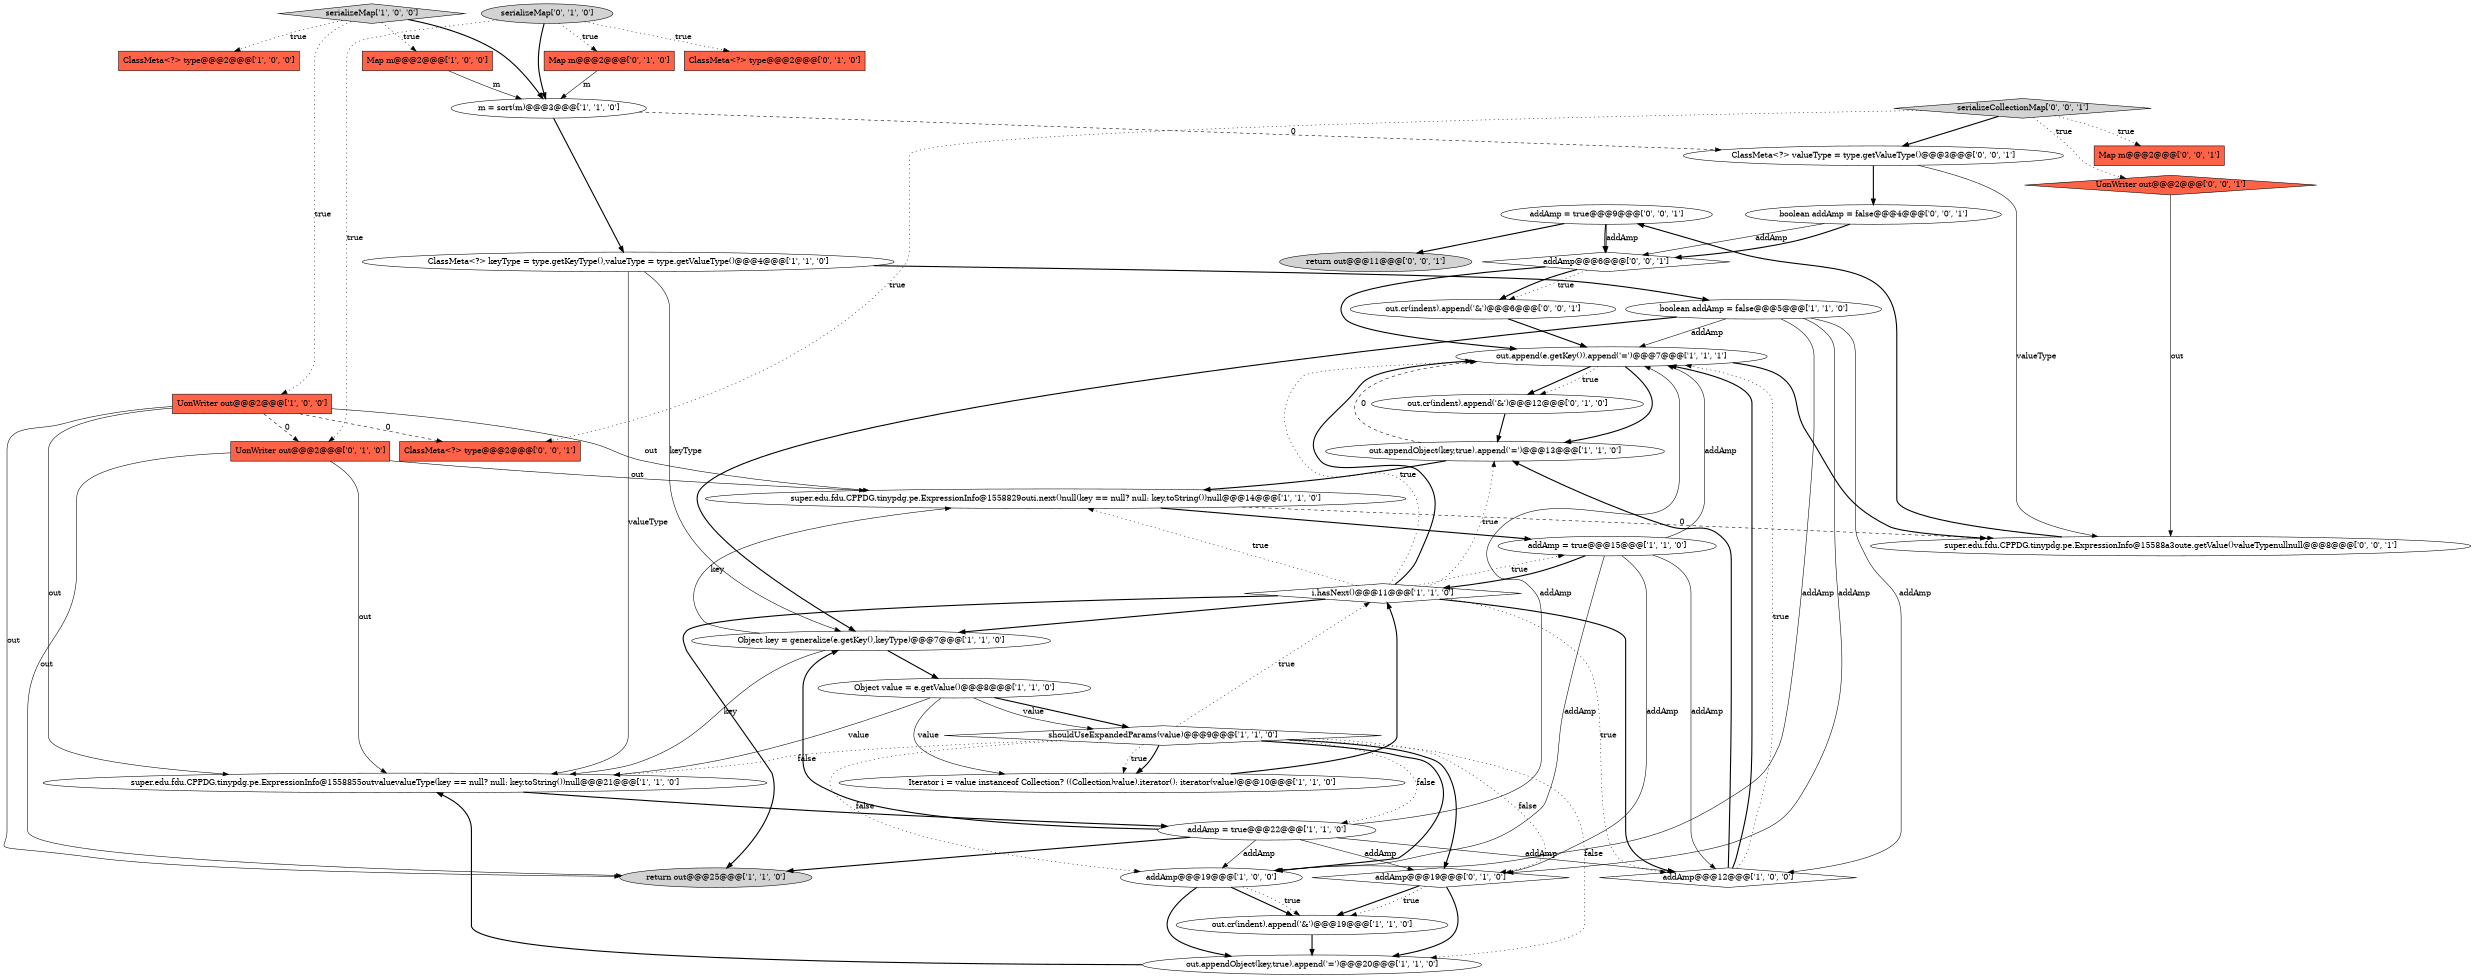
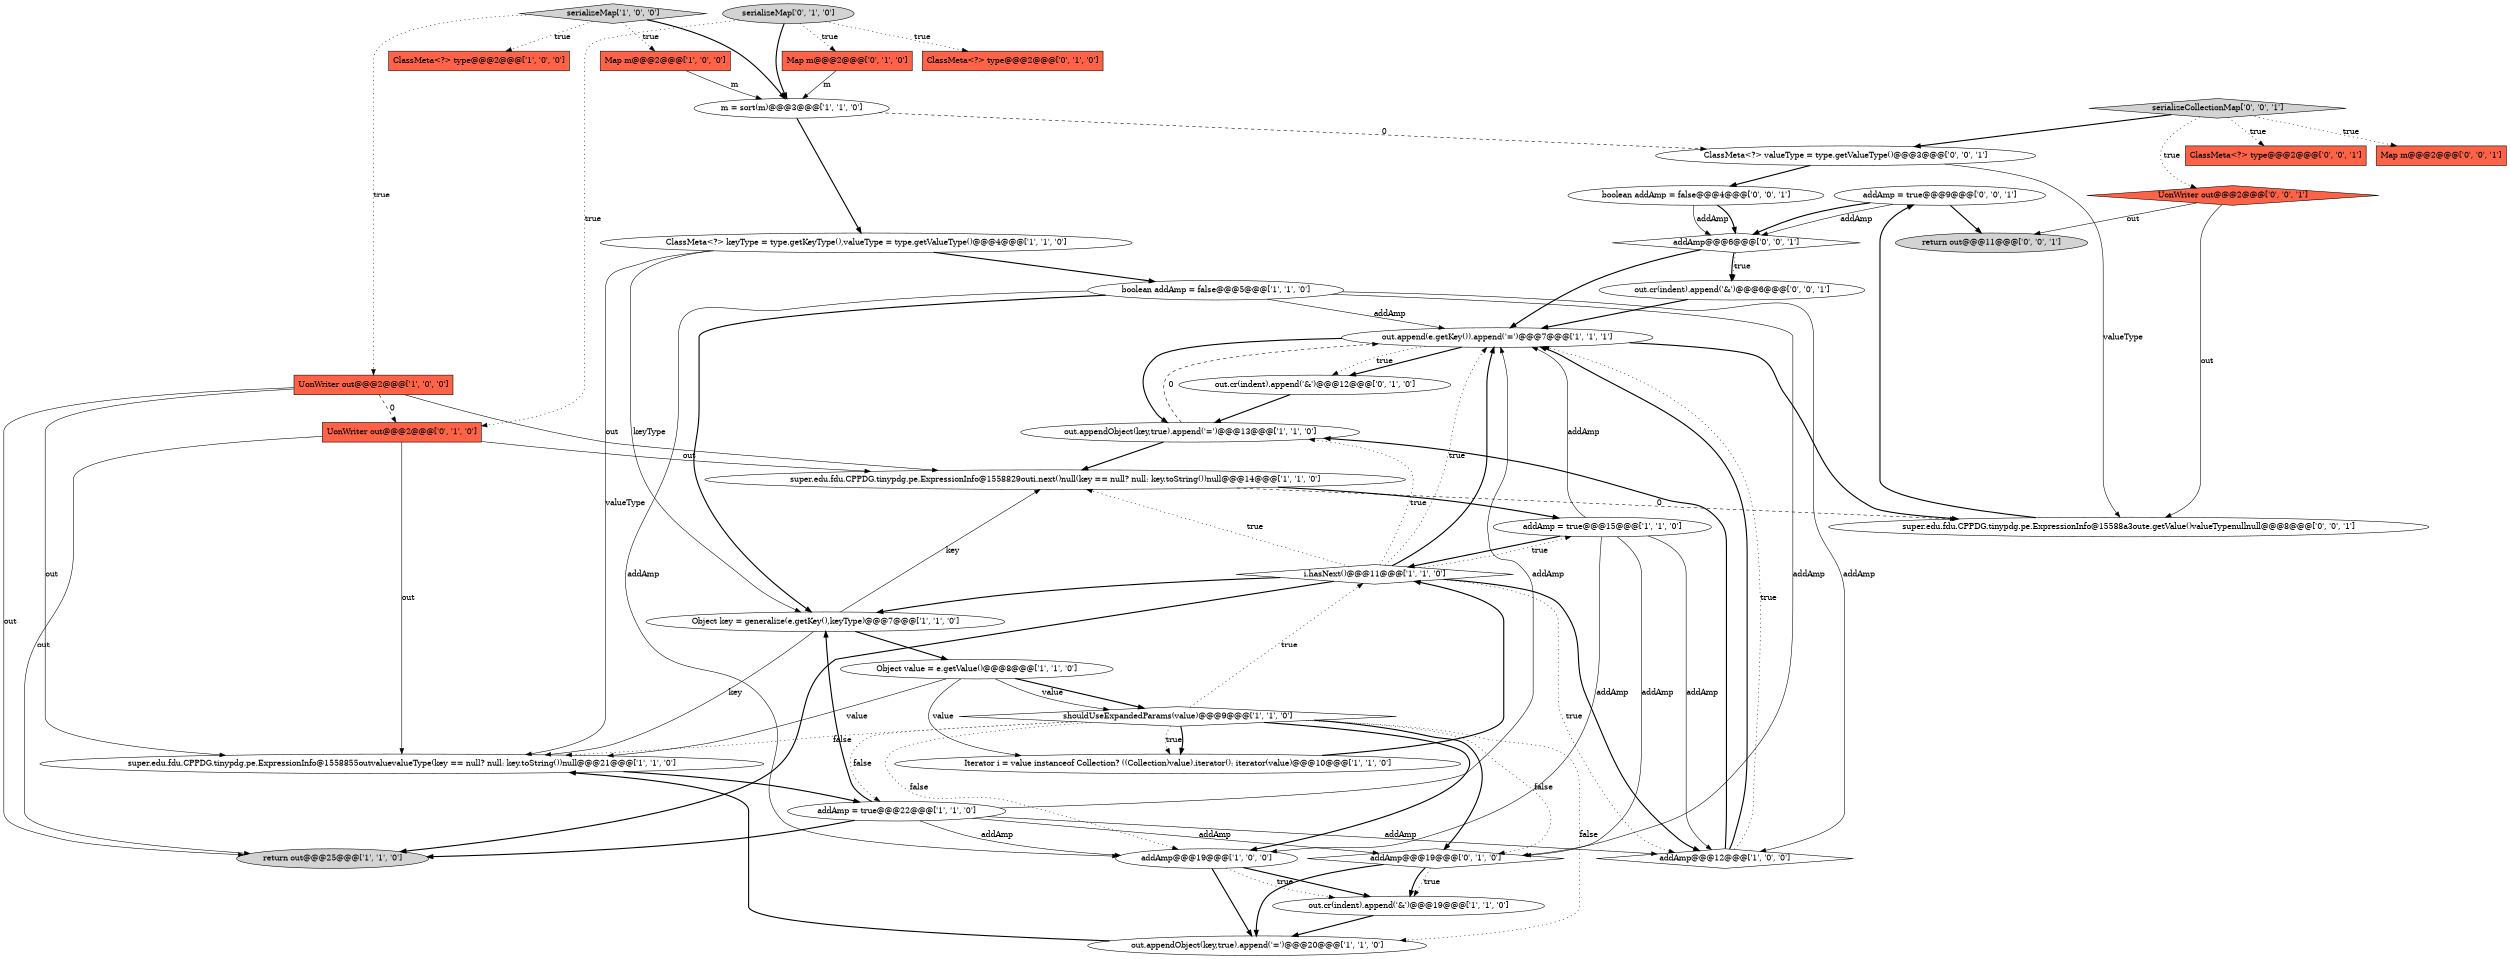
edge "UonWriter out@@@2@@@['0', '0', '1']" -> "return out@@@11@@@['0', '0', '1']": added, label "out"
edge "UonWriter out@@@2@@@['1', '0', '0']" -> "ClassMeta<?> type@@@2@@@['0', '0', '1']": removed, label "0"
